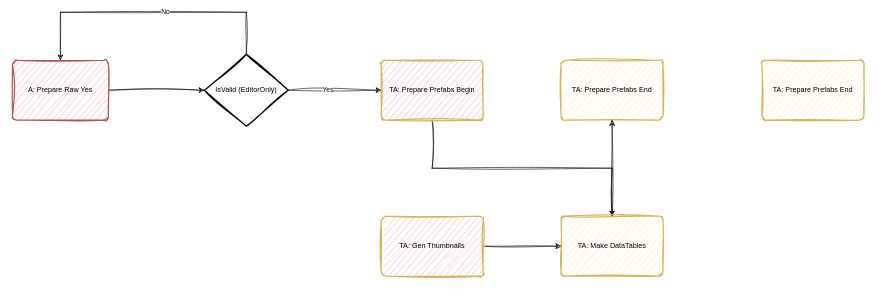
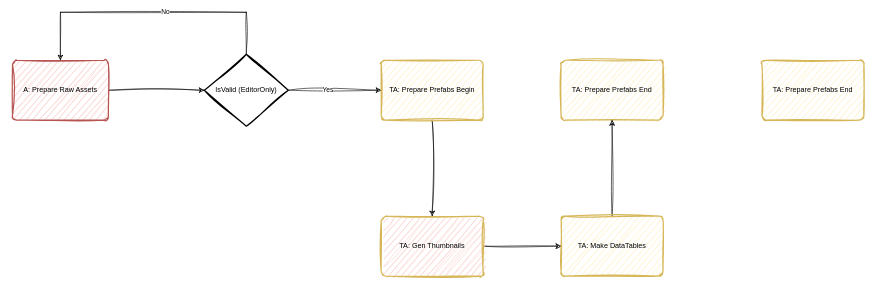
node "A: Prepare Raw Yes": label "A: Prepare Raw Yes" -> "A: Prepare Raw Assets"
node "TA: Prepare Prefabs Begin": fillcolor #f8cecc -> #fff2cc
edge "TA: Prepare Prefabs Begin" -> "TA: Make DataTables": now "TA: Prepare Prefabs Begin" -> "TA: Gen Thumbnails"
